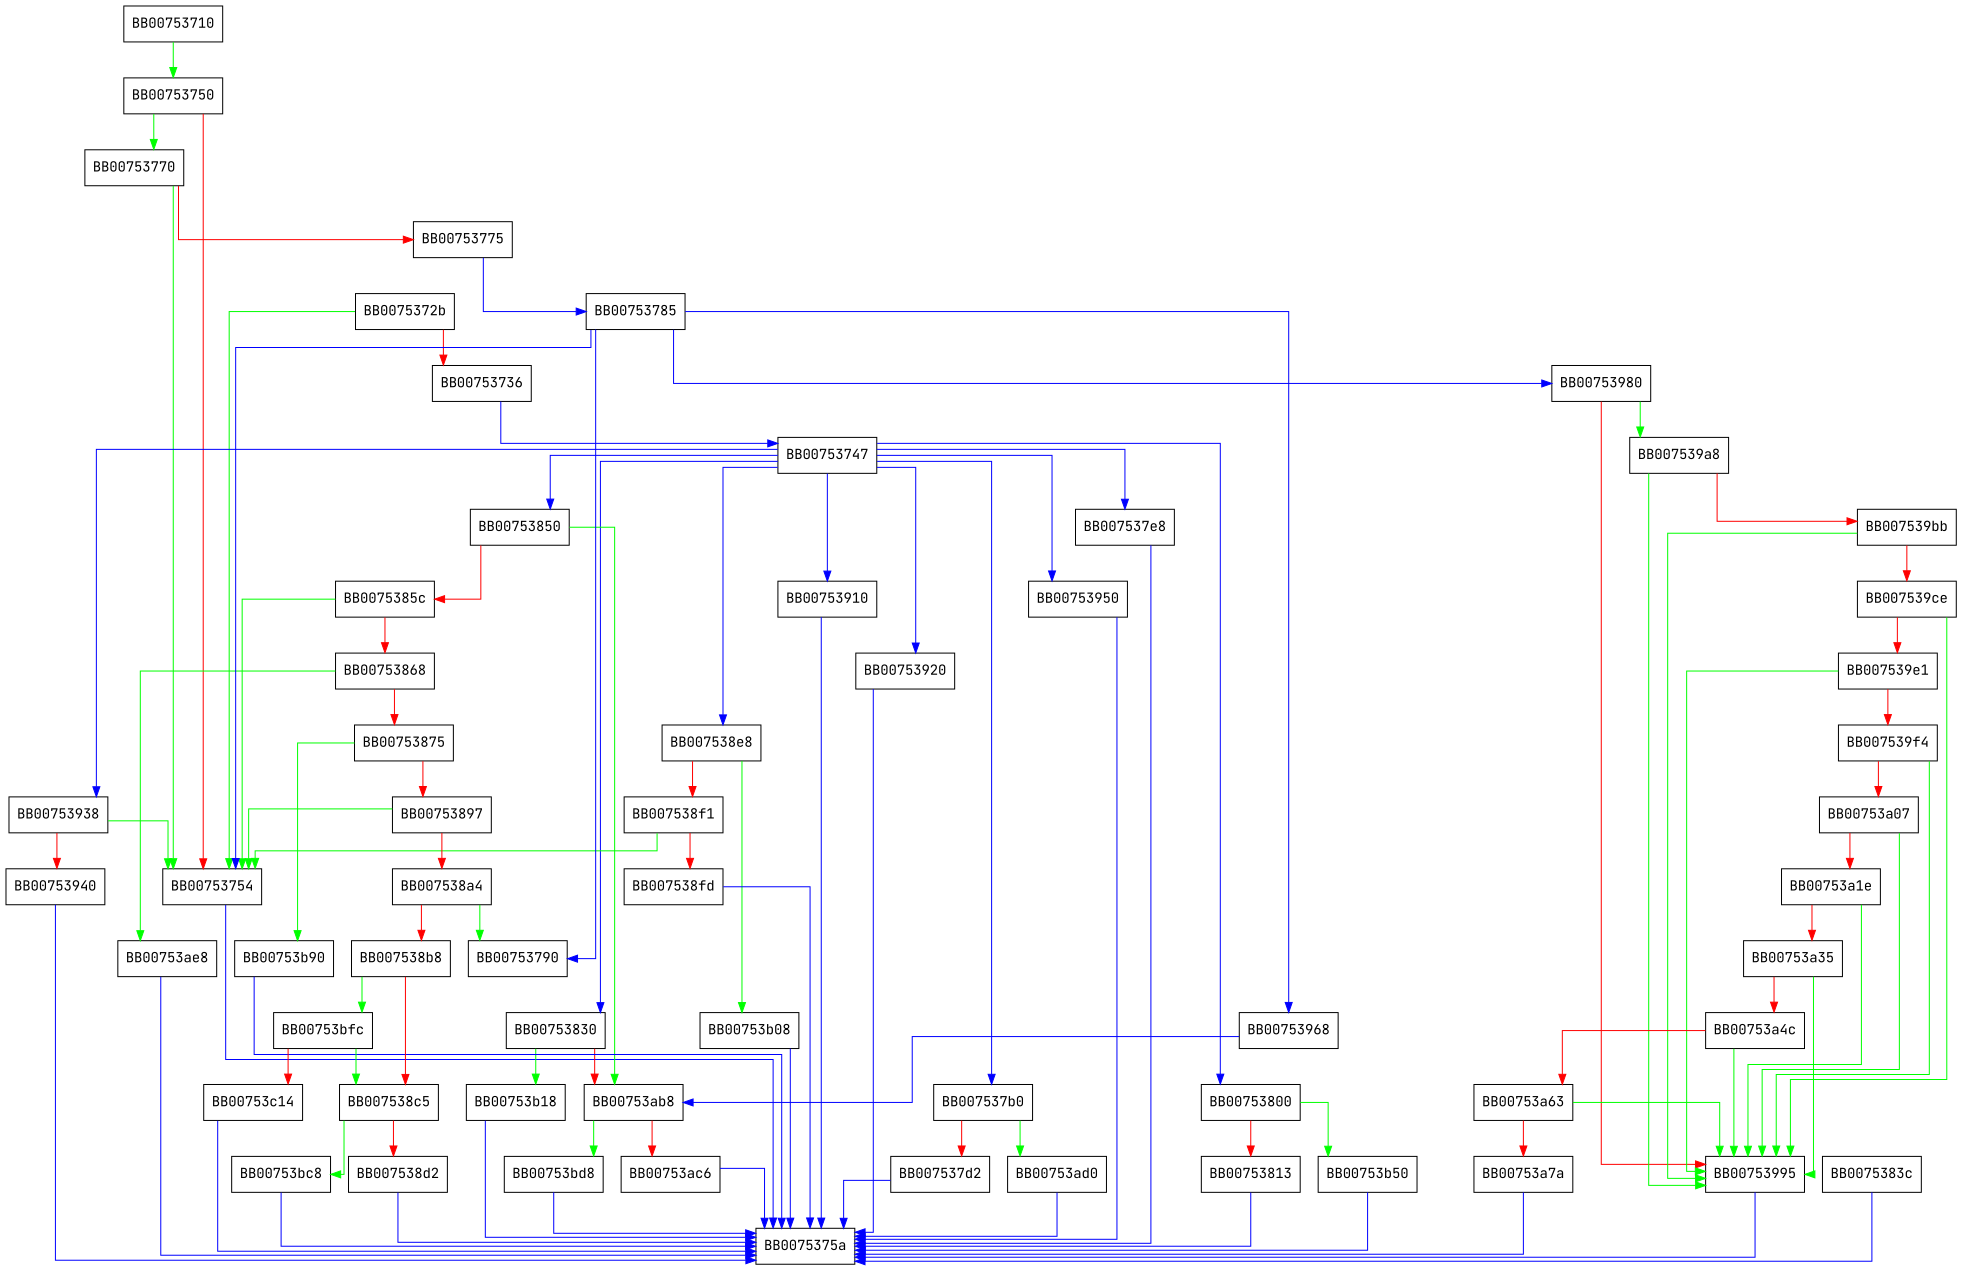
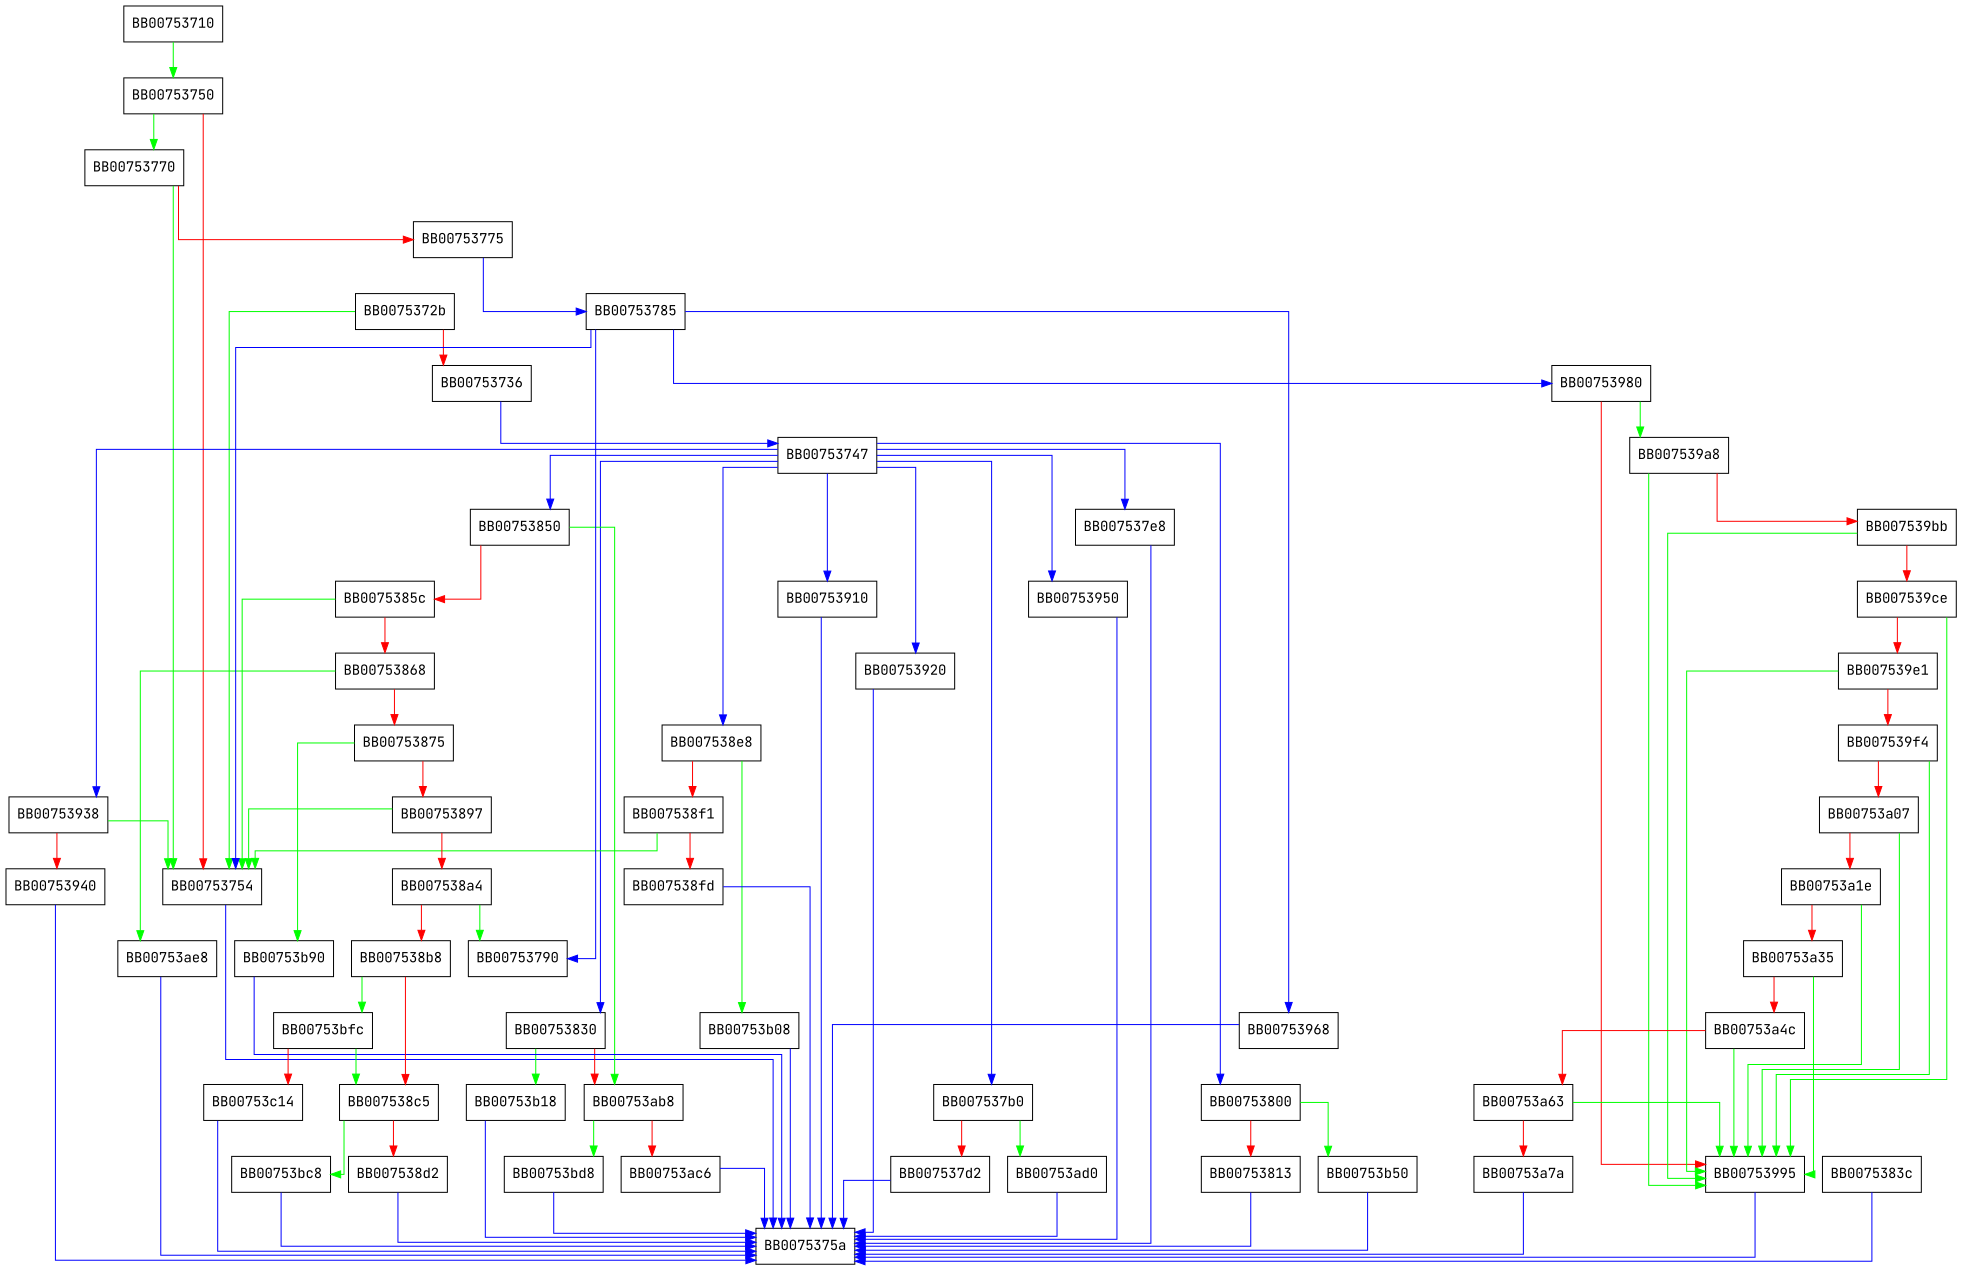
edge "BB00753968" -> "BB00753ab8": now "BB00753968" -> "BB0075375a"
